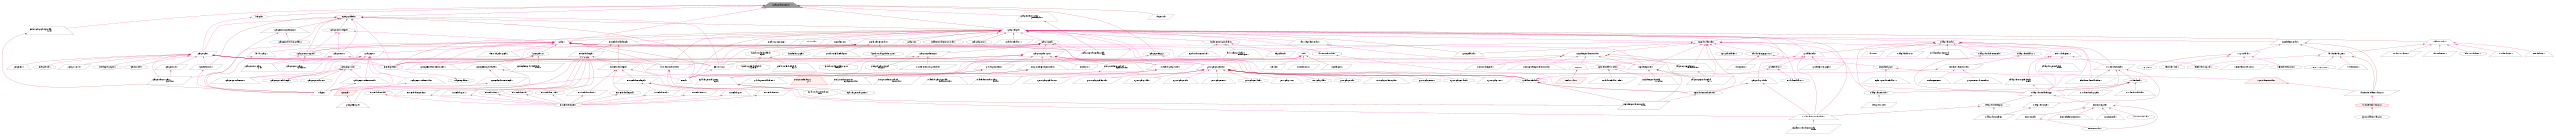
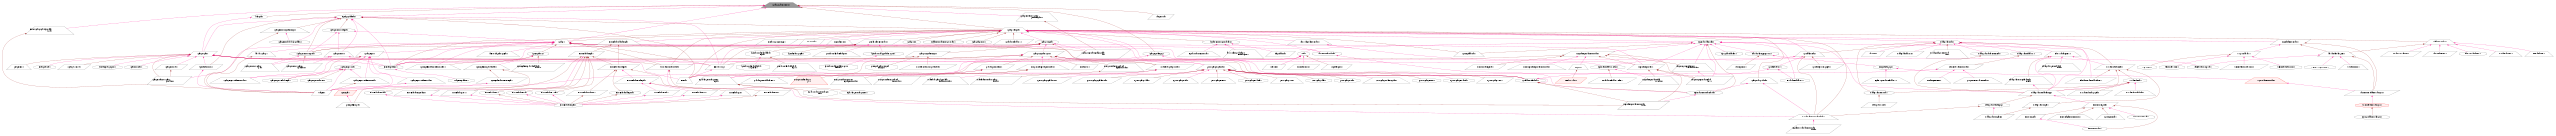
edge "EngineSharedPCH.h" -> "UnrealEdSharedPCH.h": reversed
node "MaterialGraphNode_Custom.h": label "MaterialGraphNode_Custom.h" -> "MaterialGraphNode_Component.h"
